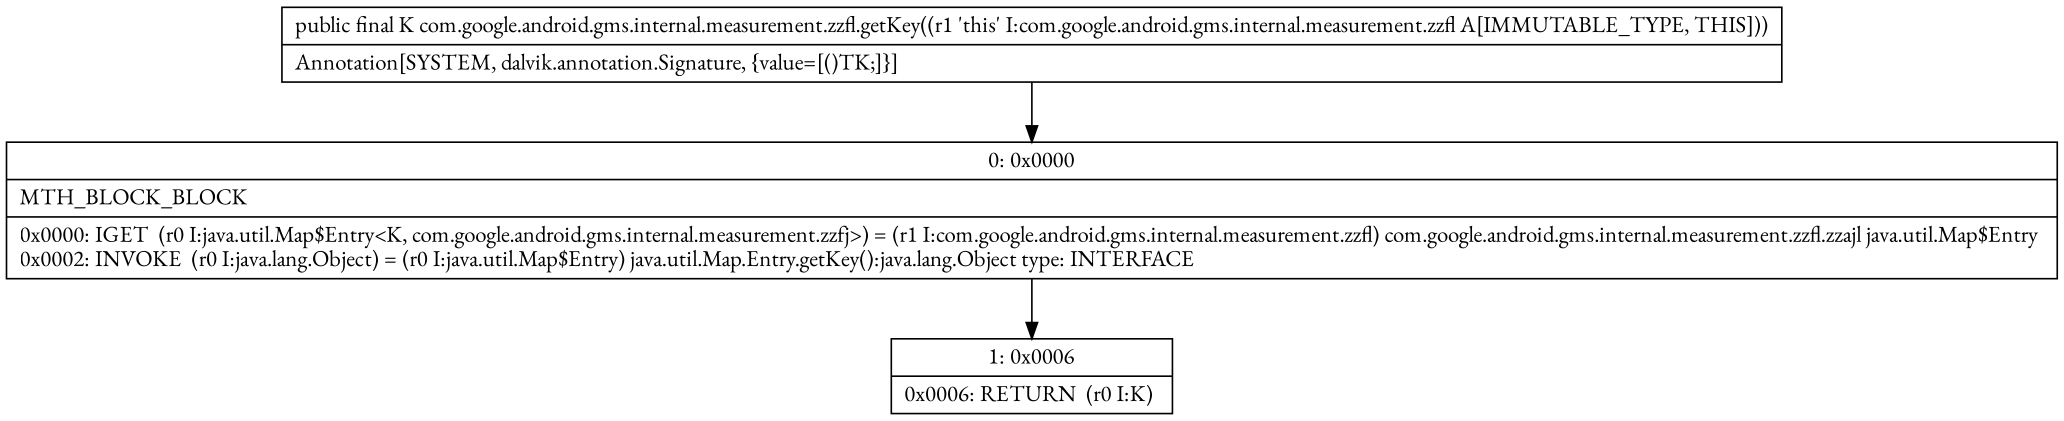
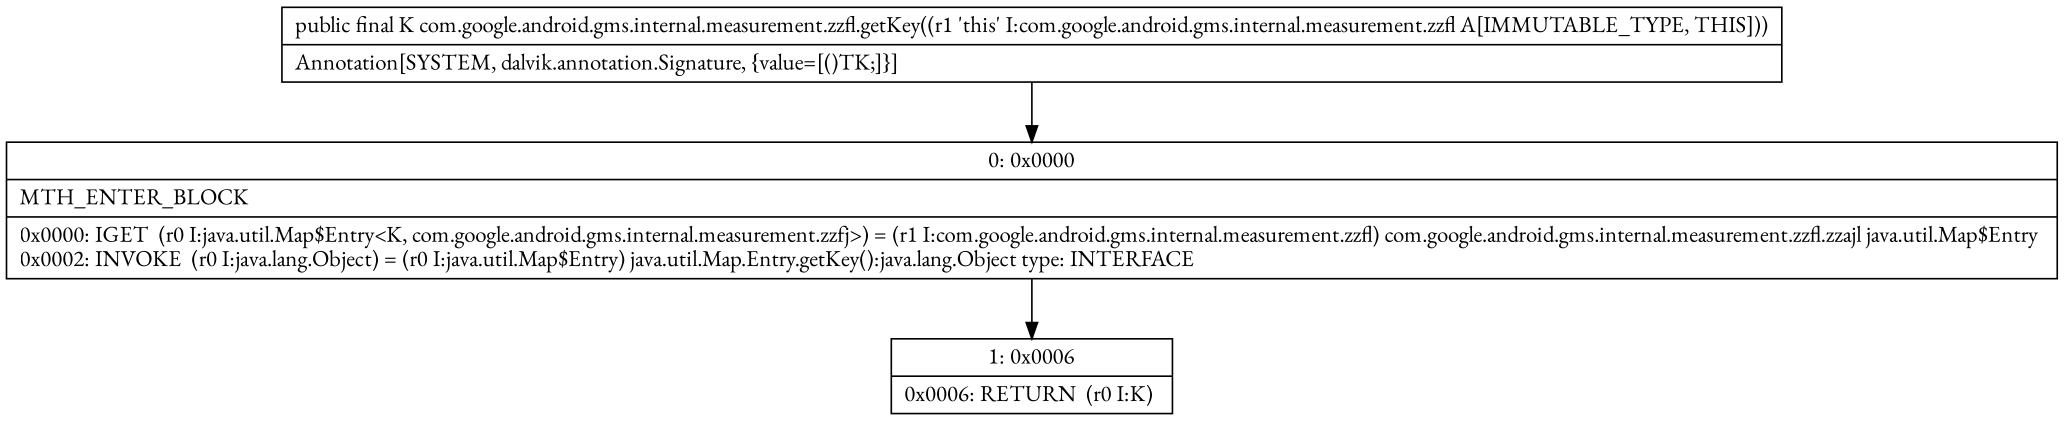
node "0: 0x0000": text "MTH_BLOCK_BLOCK" -> "MTH_ENTER_BLOCK"
